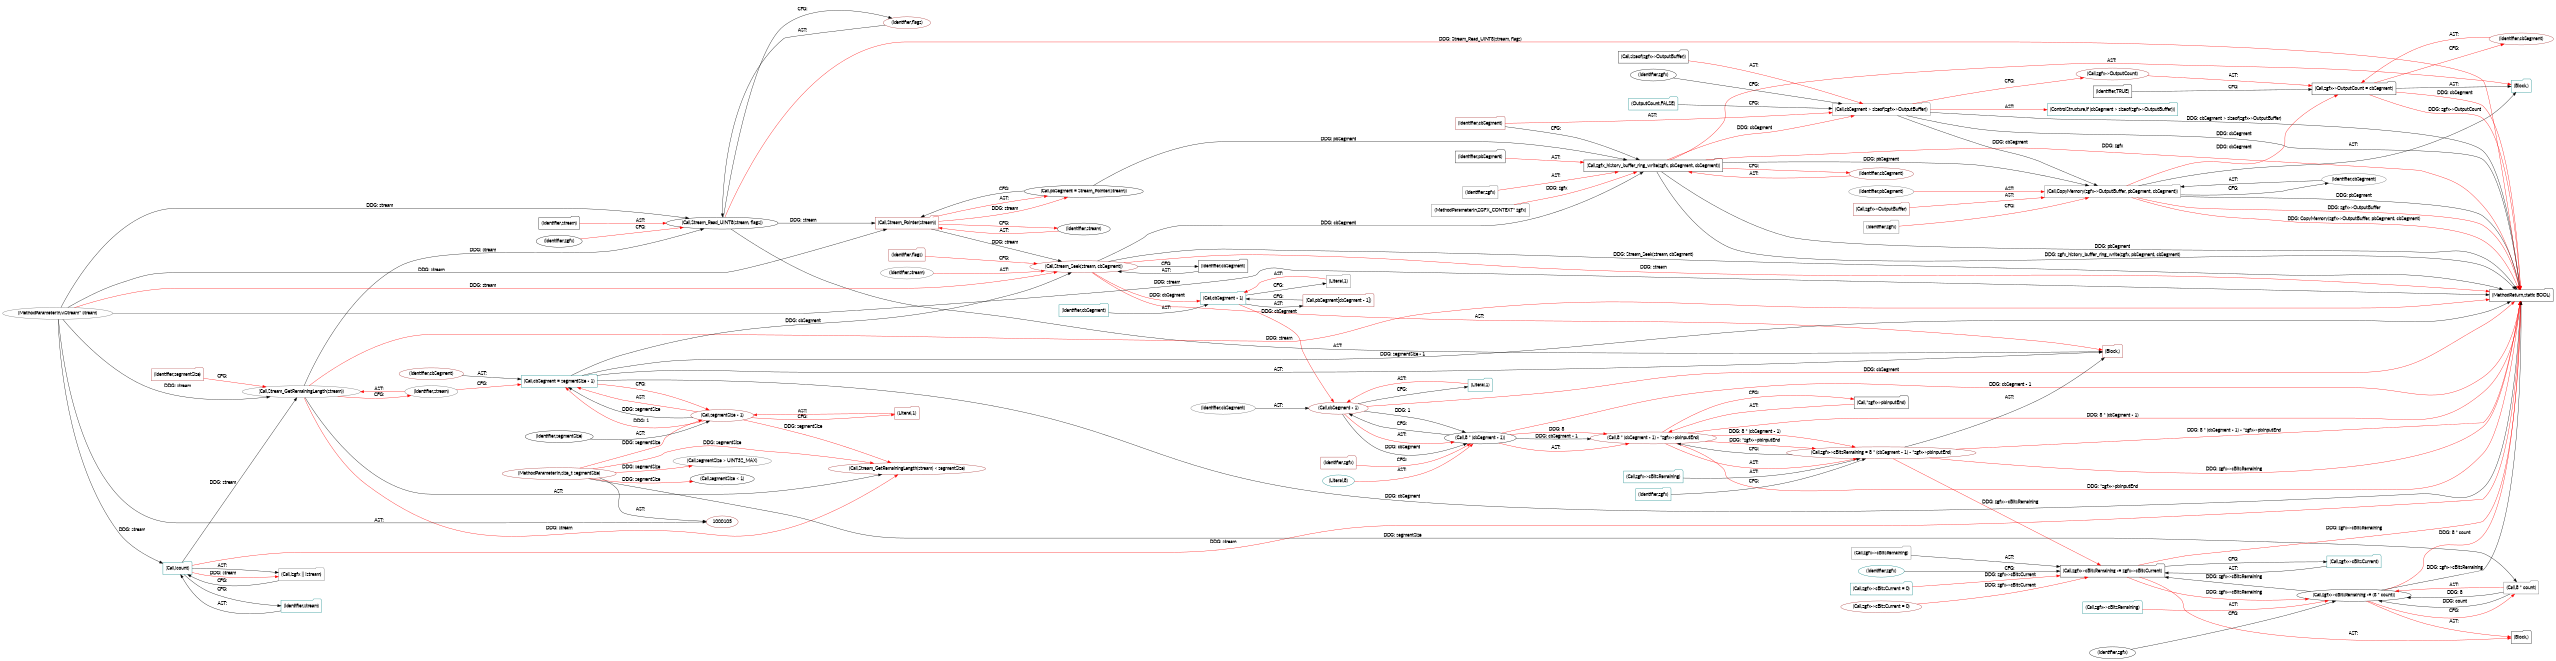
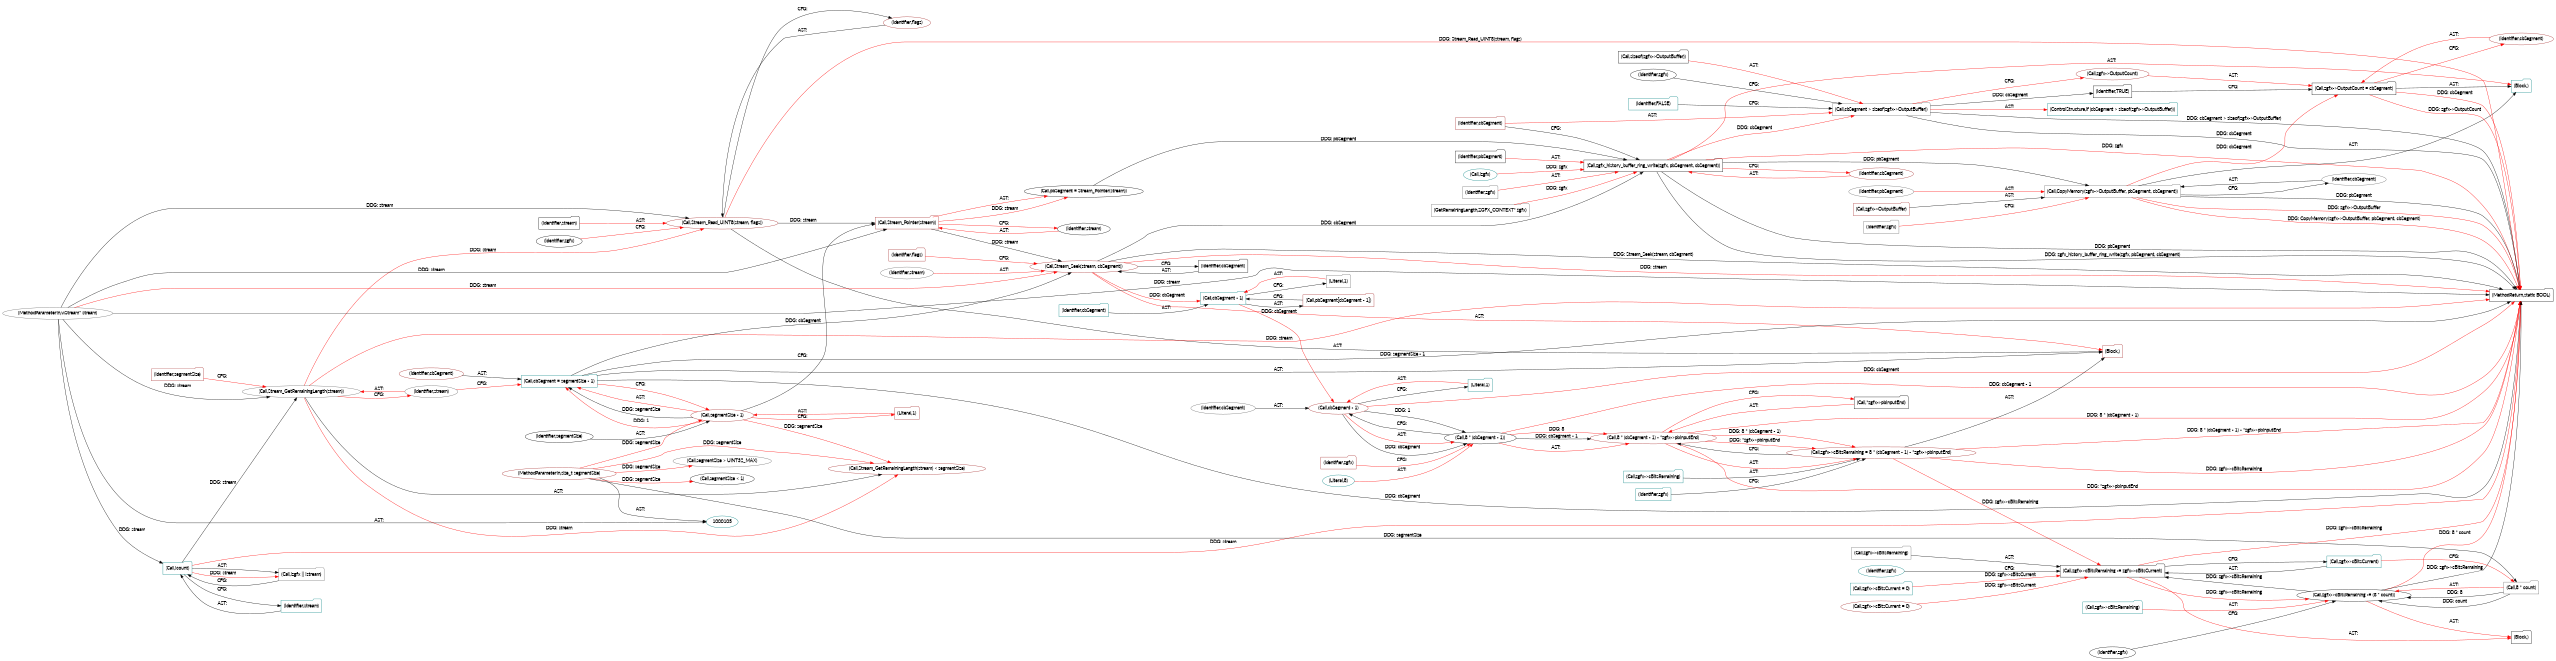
node "(OutputCount,FALSE)": label "(OutputCount,FALSE)" -> "(Identifier,FALSE)"
edge "(Call,cbSegment > sizeof(zgfx->OutputBuffer))" -> "(Call,CopyMemory(zgfx->OutputBuffer, pbSegment, cbSegment))": now "(Call,cbSegment > sizeof(zgfx->OutputBuffer))" -> "(Identifier,TRUE)"
node "(Call,!zgfx)": added
edge "(Call,pbSegment = Stream_Pointer(stream))" -> "(Call,Stream_Pointer(stream))": now "(Call,segmentSize - 1)" -> "(Call,Stream_Pointer(stream))"
edge "(Call,zgfx->OutputBuffer)" -> "(Call,CopyMemory(zgfx->OutputBuffer, pbSegment, cbSegment))": color red -> black
node "(MethodParameterIn,ZGFX_CONTEXT* zgfx)": label "(MethodParameterIn,ZGFX_CONTEXT* zgfx)" -> "(GetRemainingLength,ZGFX_CONTEXT* zgfx)"
node "(Call,Stream_Read_UINT8(stream, flags))": color black -> brown
edge "(Call,Stream_GetRemainingLength(stream))" -> "(Call,Stream_Read_UINT8(stream, flags))": color black -> red
node "1000105": color brown -> teal
edge "(Call,zgfx->cBitsRemaining -= (8 * count))" -> "(Call,8 * count)": now "(Call,zgfx->cBitsCurrent)" -> "(Call,8 * count)"
